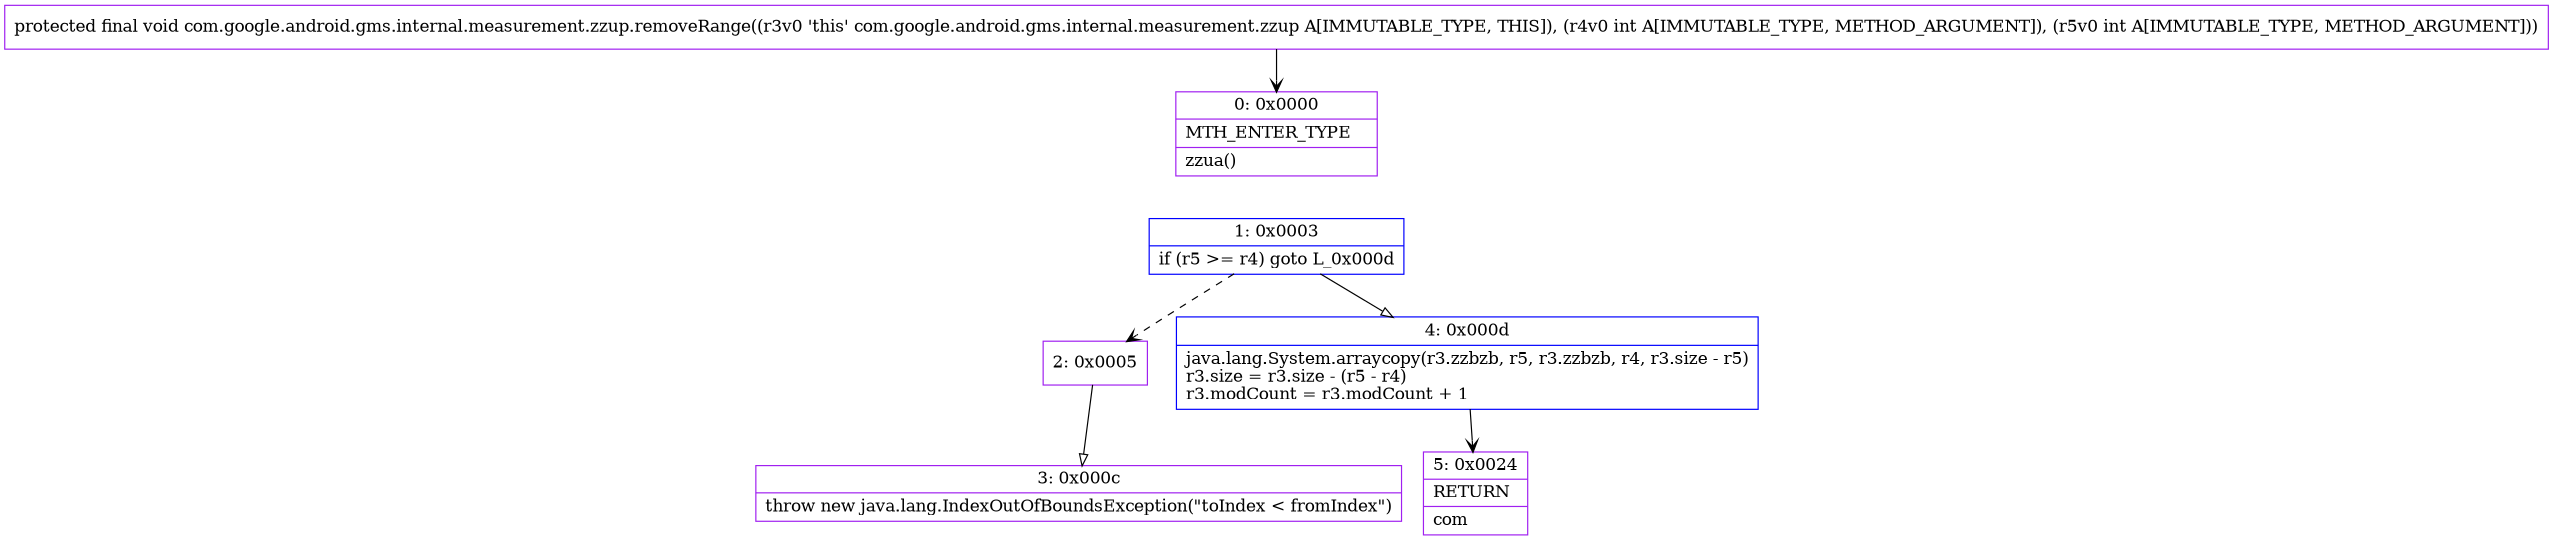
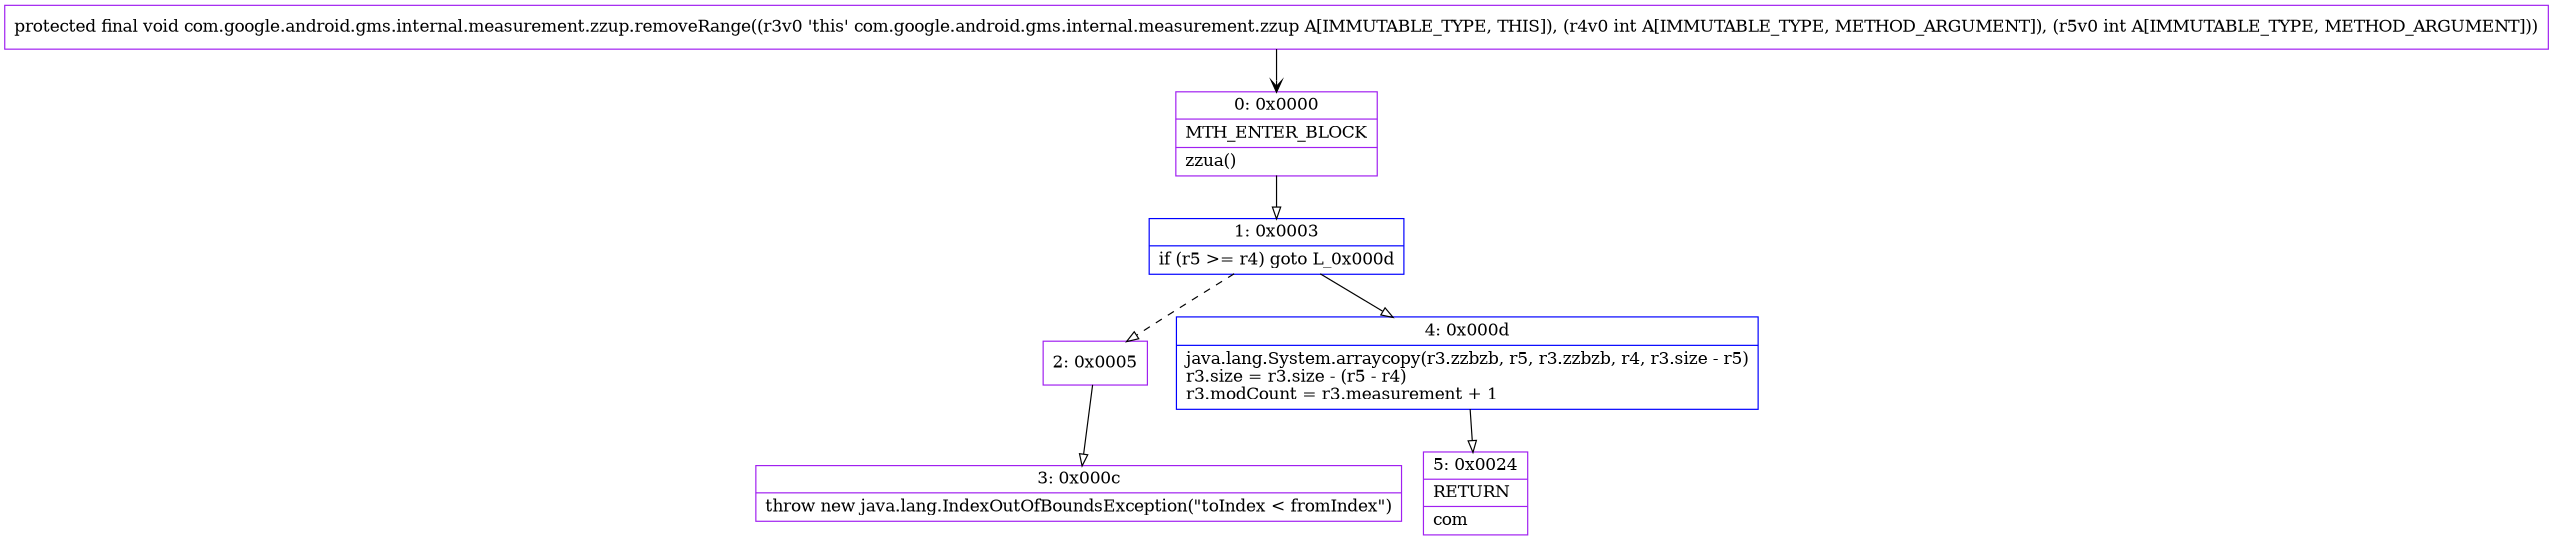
node "0: 0x0000": text "MTH_ENTER_TYPE" -> "MTH_ENTER_BLOCK"
edge "0: 0x0000" -> "1: 0x0003": added
edge "1: 0x0003" -> "2: 0x0005": arrowhead vee -> onormal
node "4: 0x000d": text "r3.modCount = r3.modCount + 1" -> "r3.modCount = r3.measurement + 1"
edge "4: 0x000d" -> "5: 0x0024": arrowhead vee -> onormal
